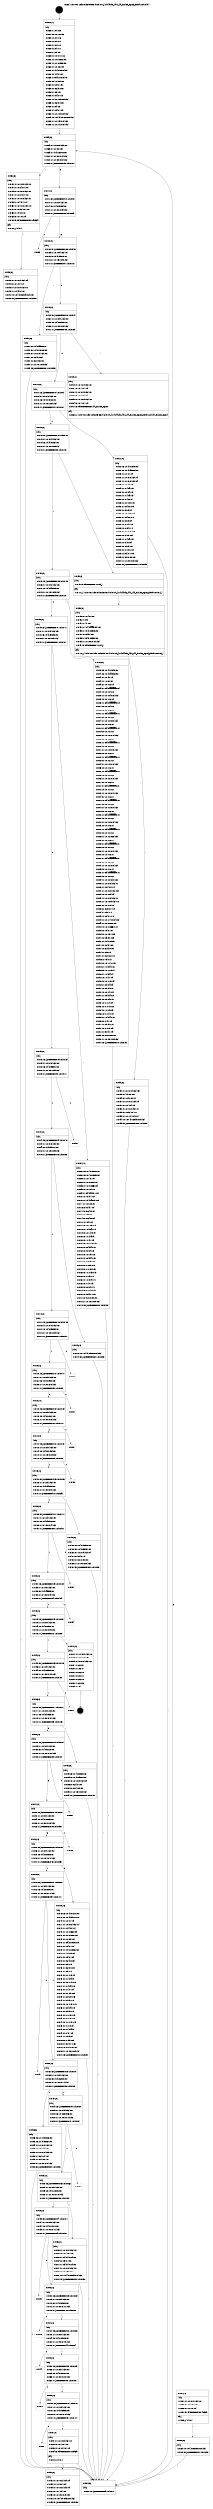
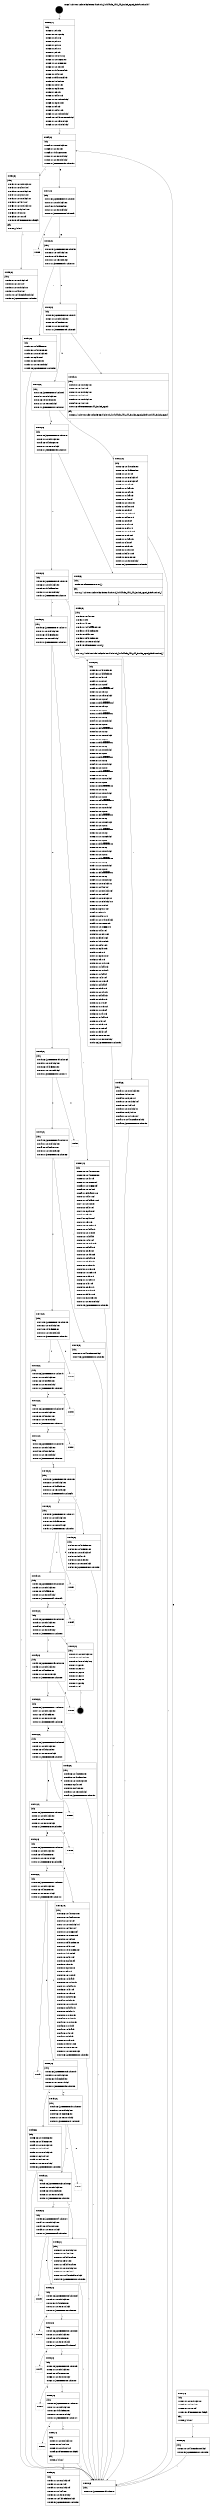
node "0x401edc": removed
